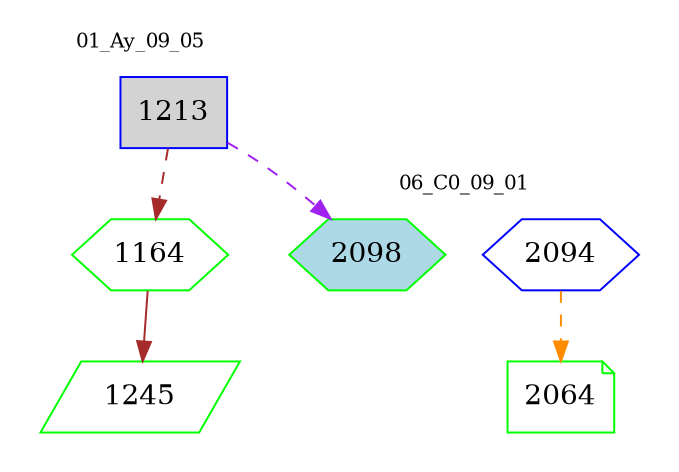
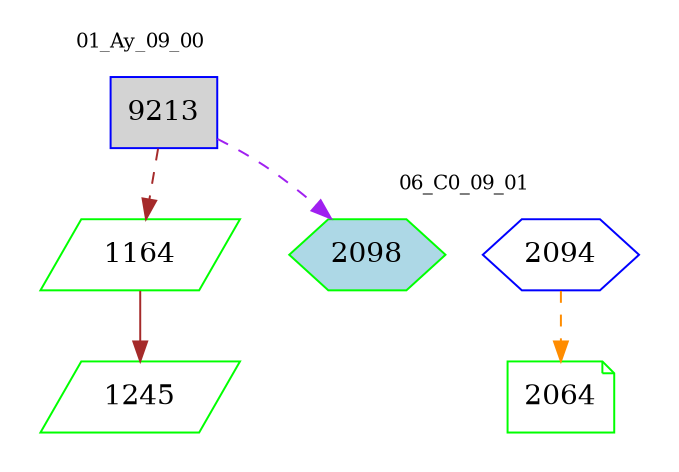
cluster "01_Ay_09_05": label "01_Ay_09_05" -> "01_Ay_09_00"
node "1213": label "1213" -> "9213"
node "1164": shape hexagon -> parallelogram
